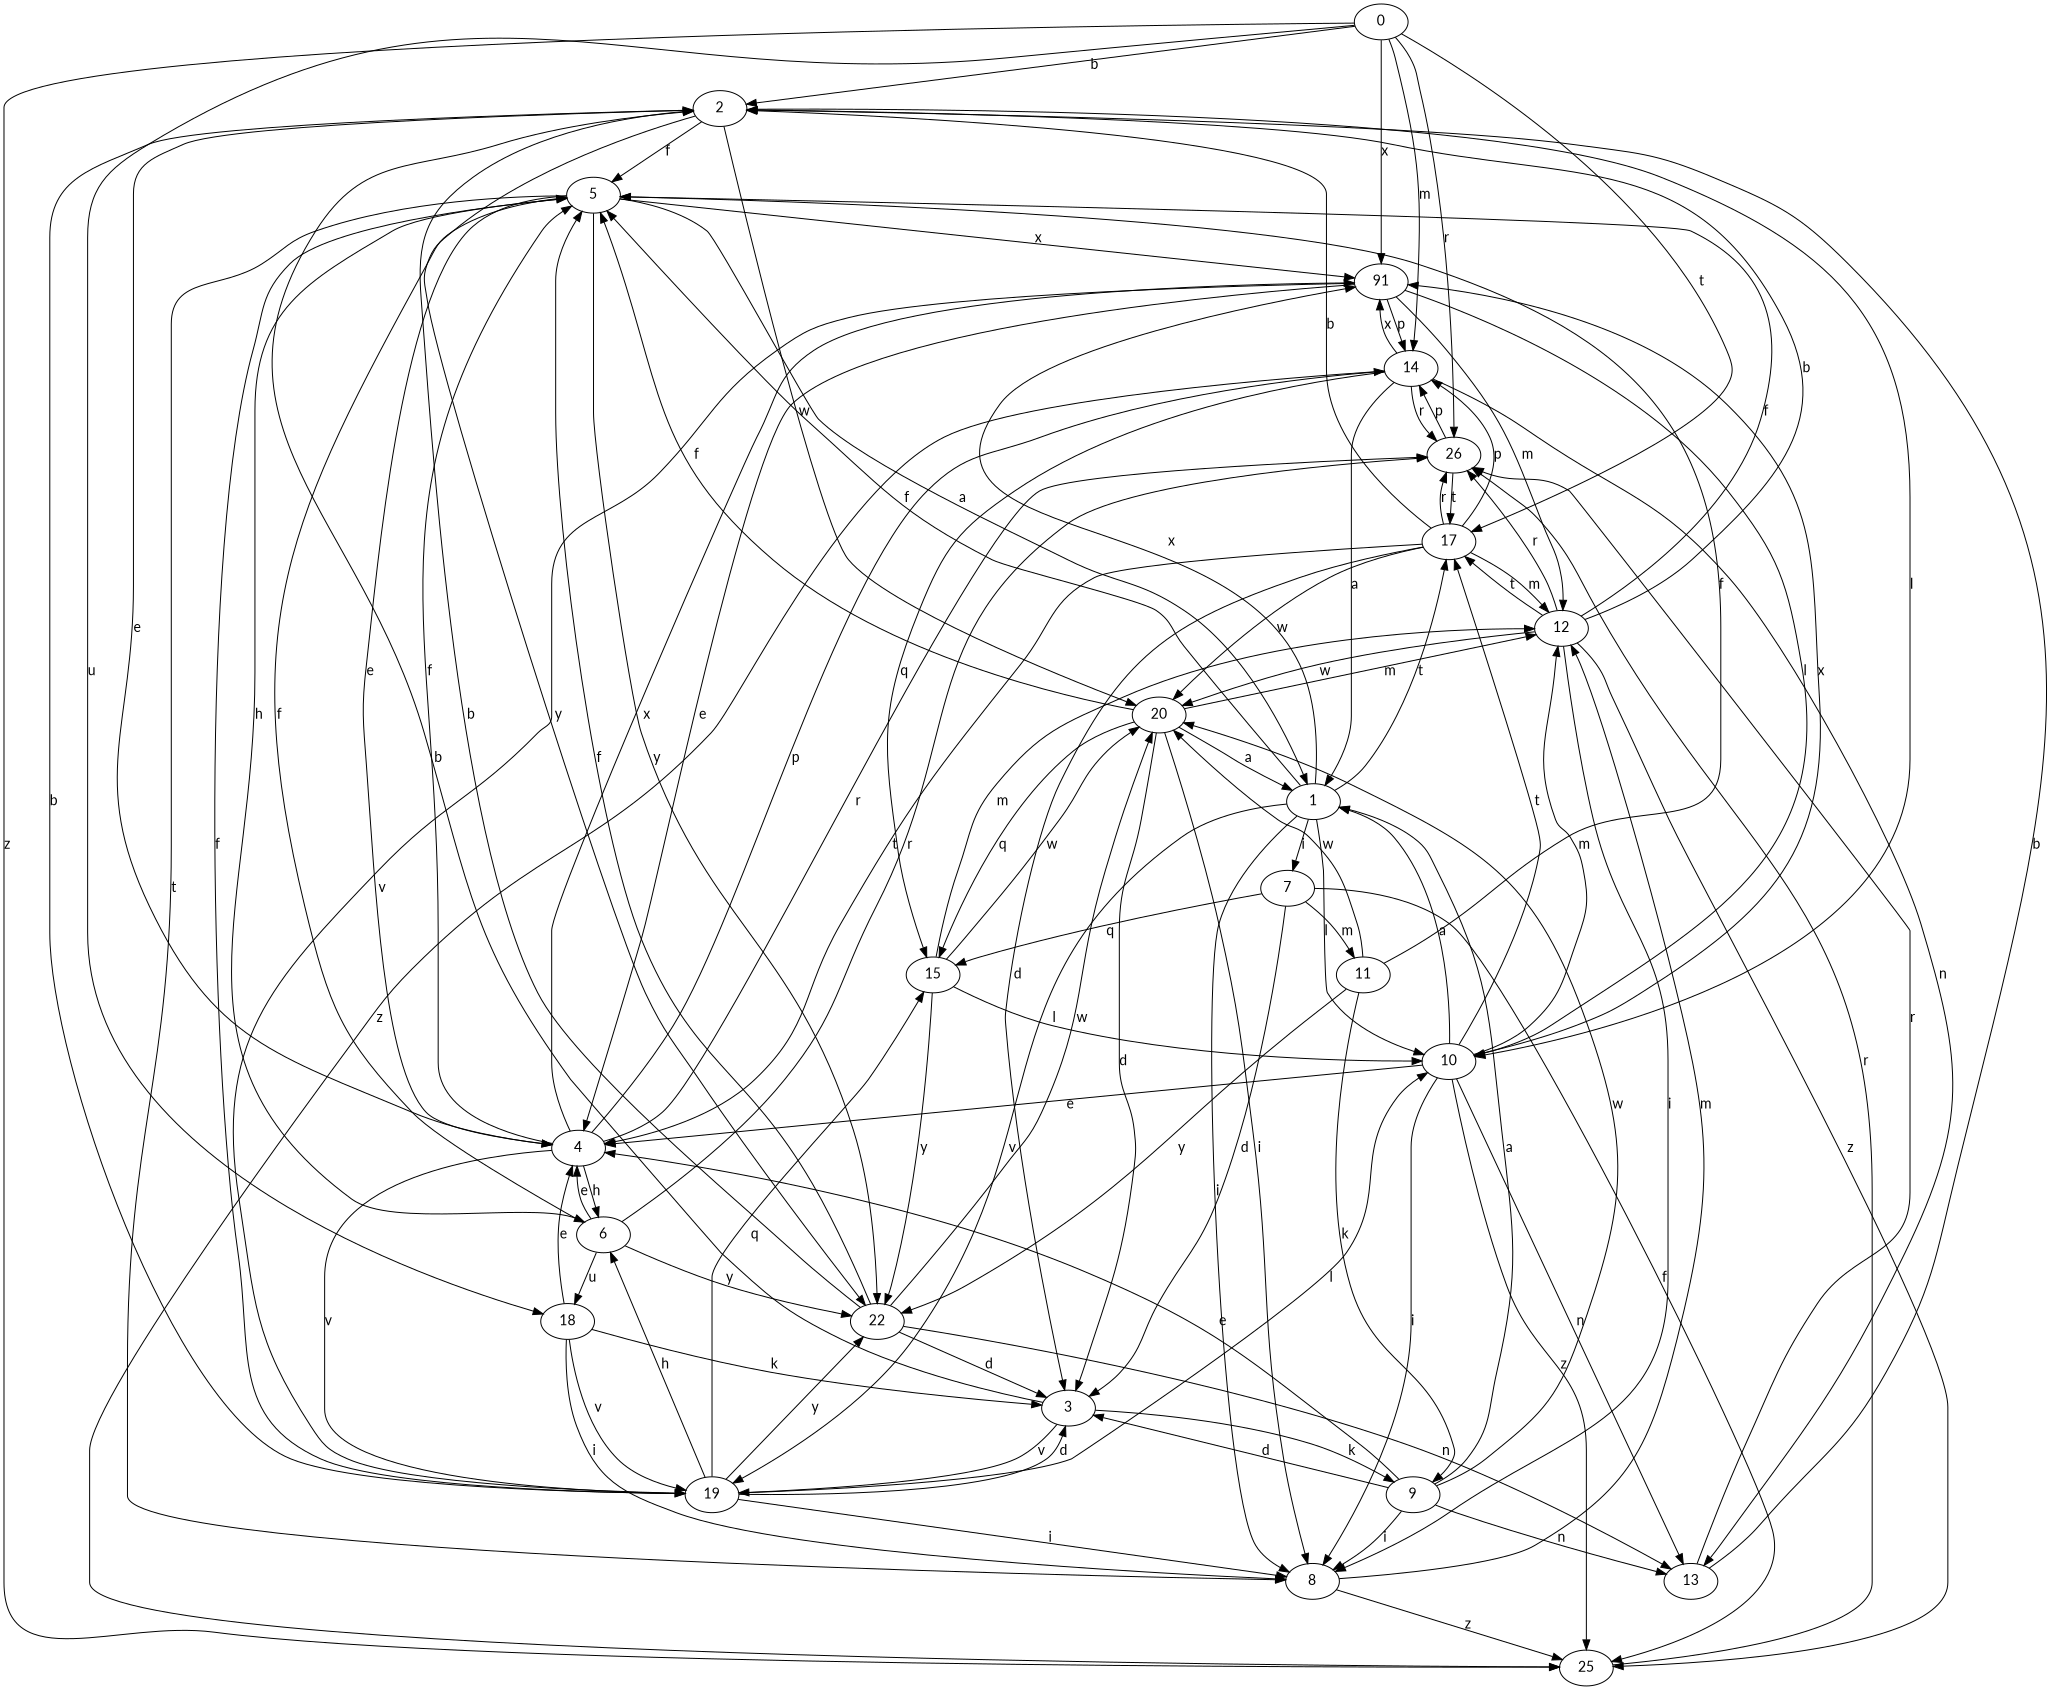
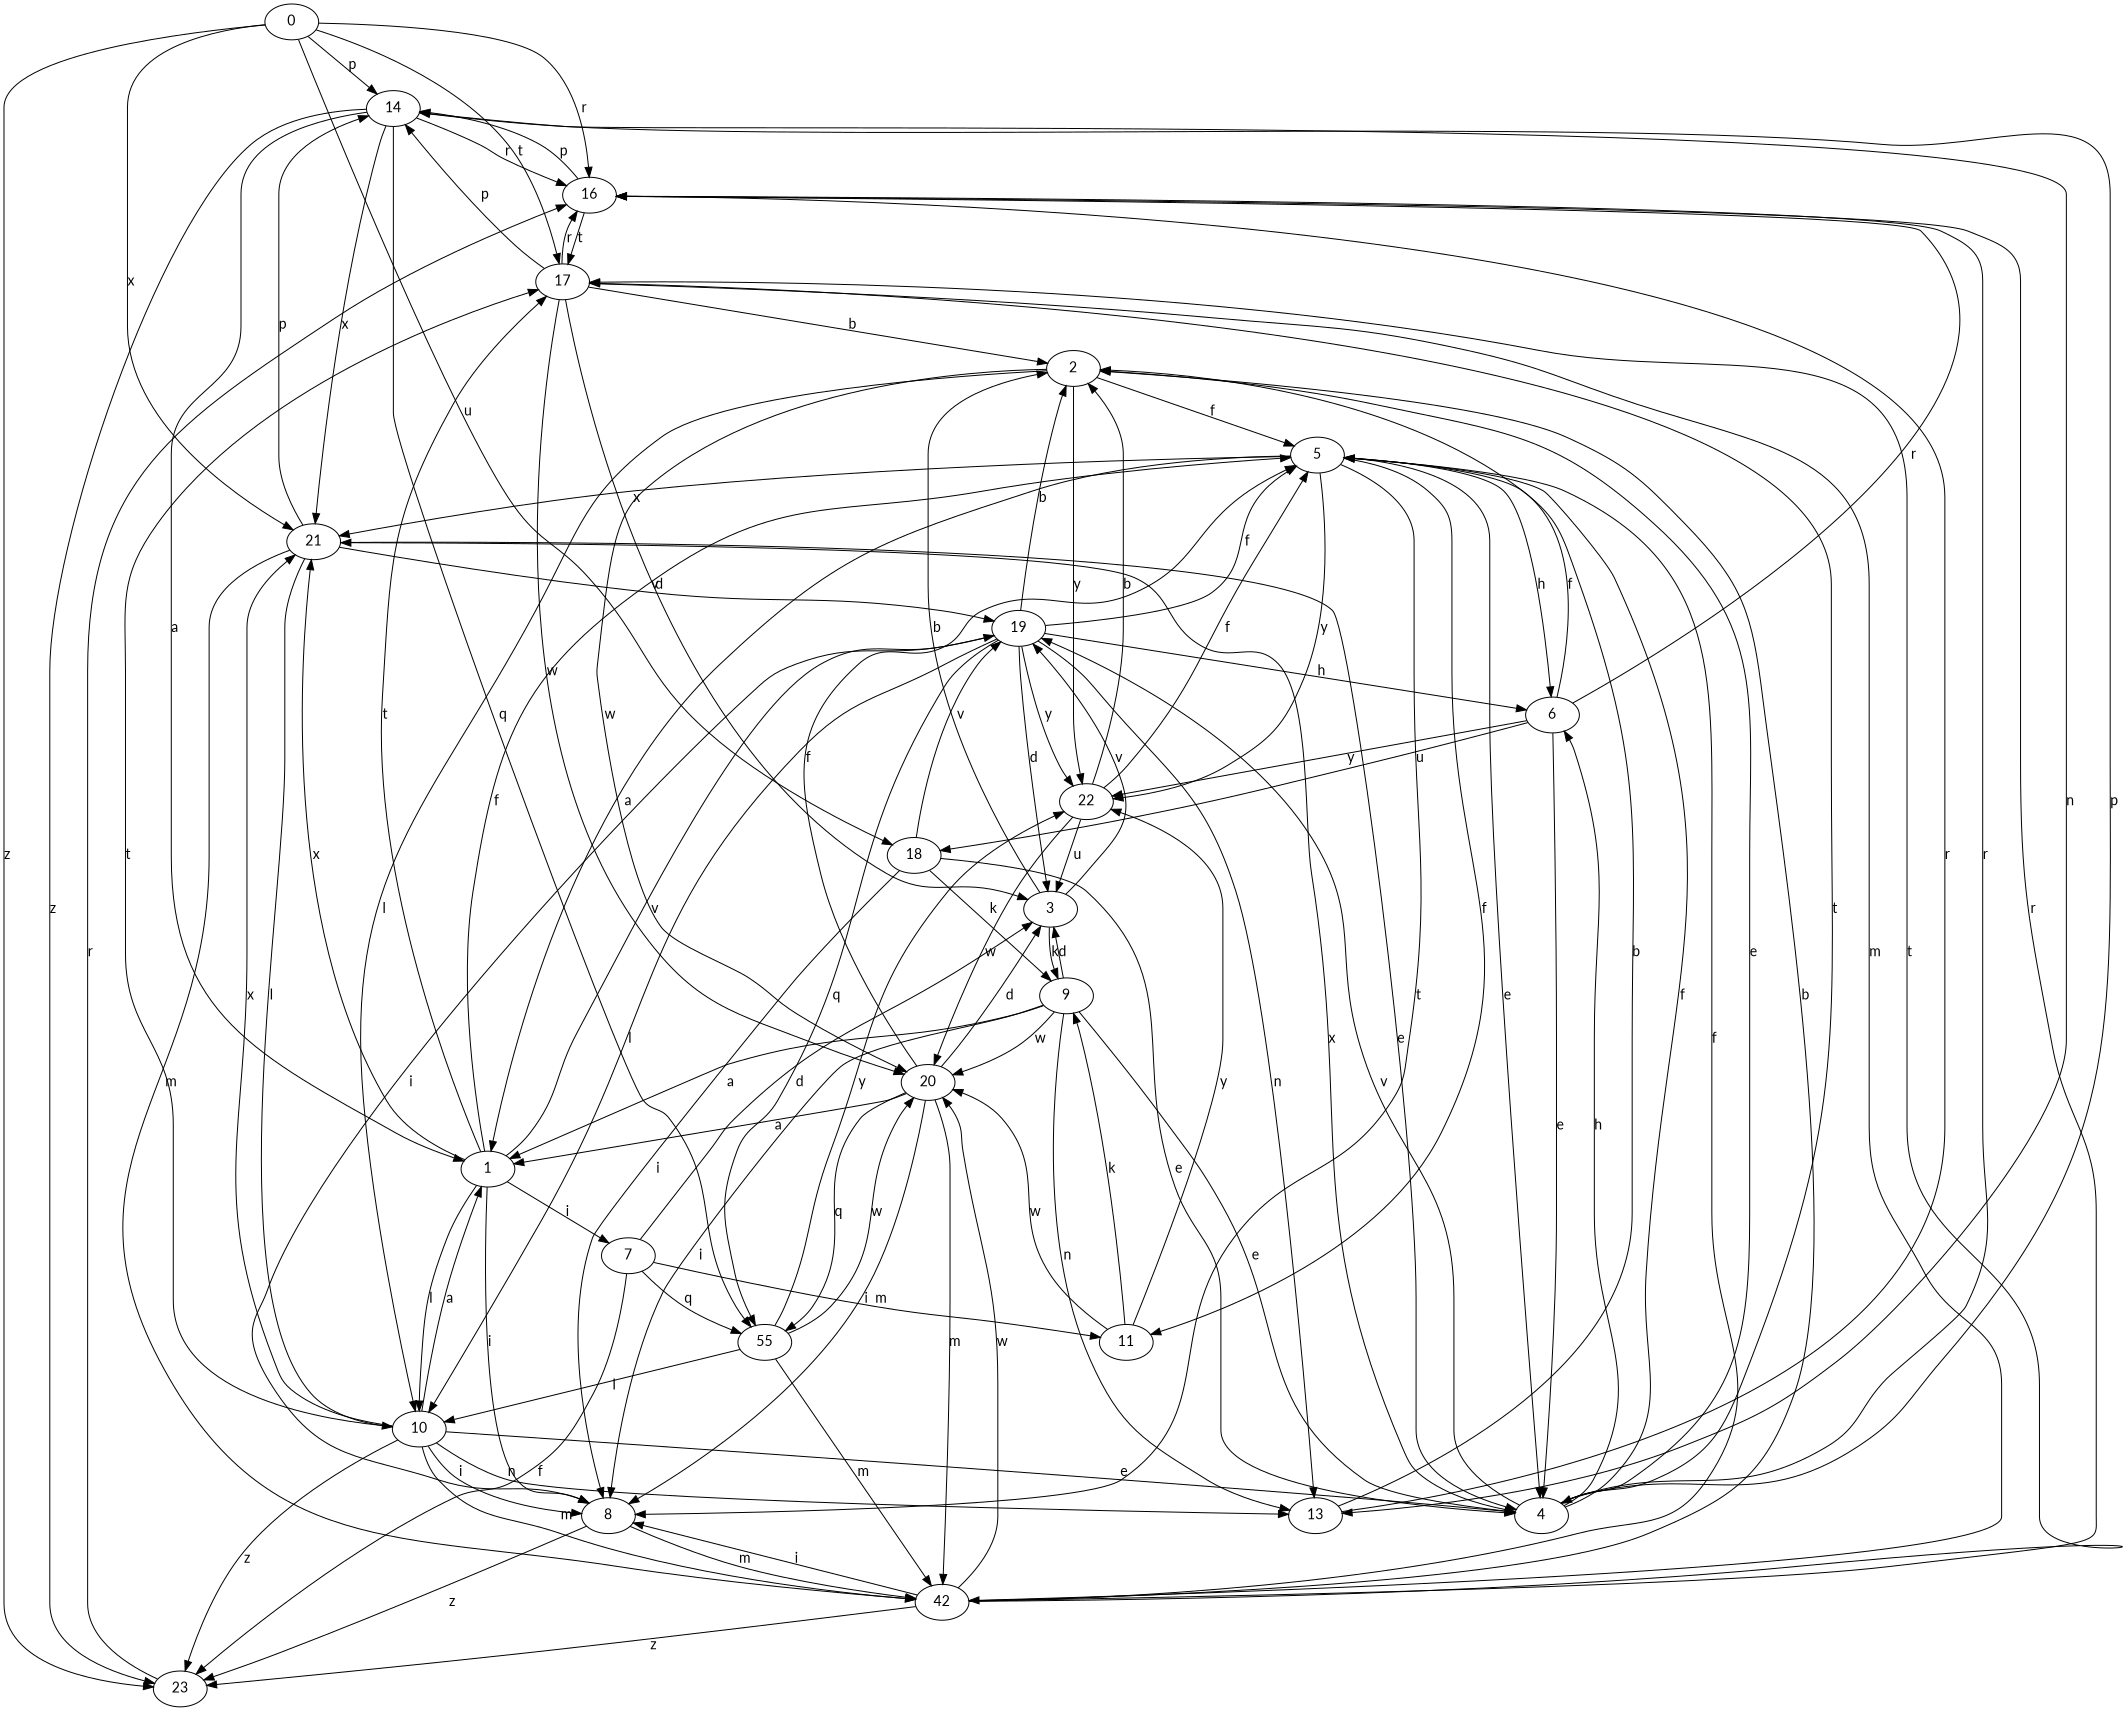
edge "0" -> "2": removed, label "b"
edge "0" -> "14": label "m" -> "p"
node "91": label "91" -> "21"
edge "11" -> "5": reversed
node "26": label "26" -> "16"
node "12": label "12" -> "42"
edge "17" -> "4": reversed
node "15": label "15" -> "55"
edge "22" -> "3": label "d" -> "u"
edge "18" -> "3": now "18" -> "9"
edge "22" -> "13": now "19" -> "13"
node "25": label "25" -> "23"
